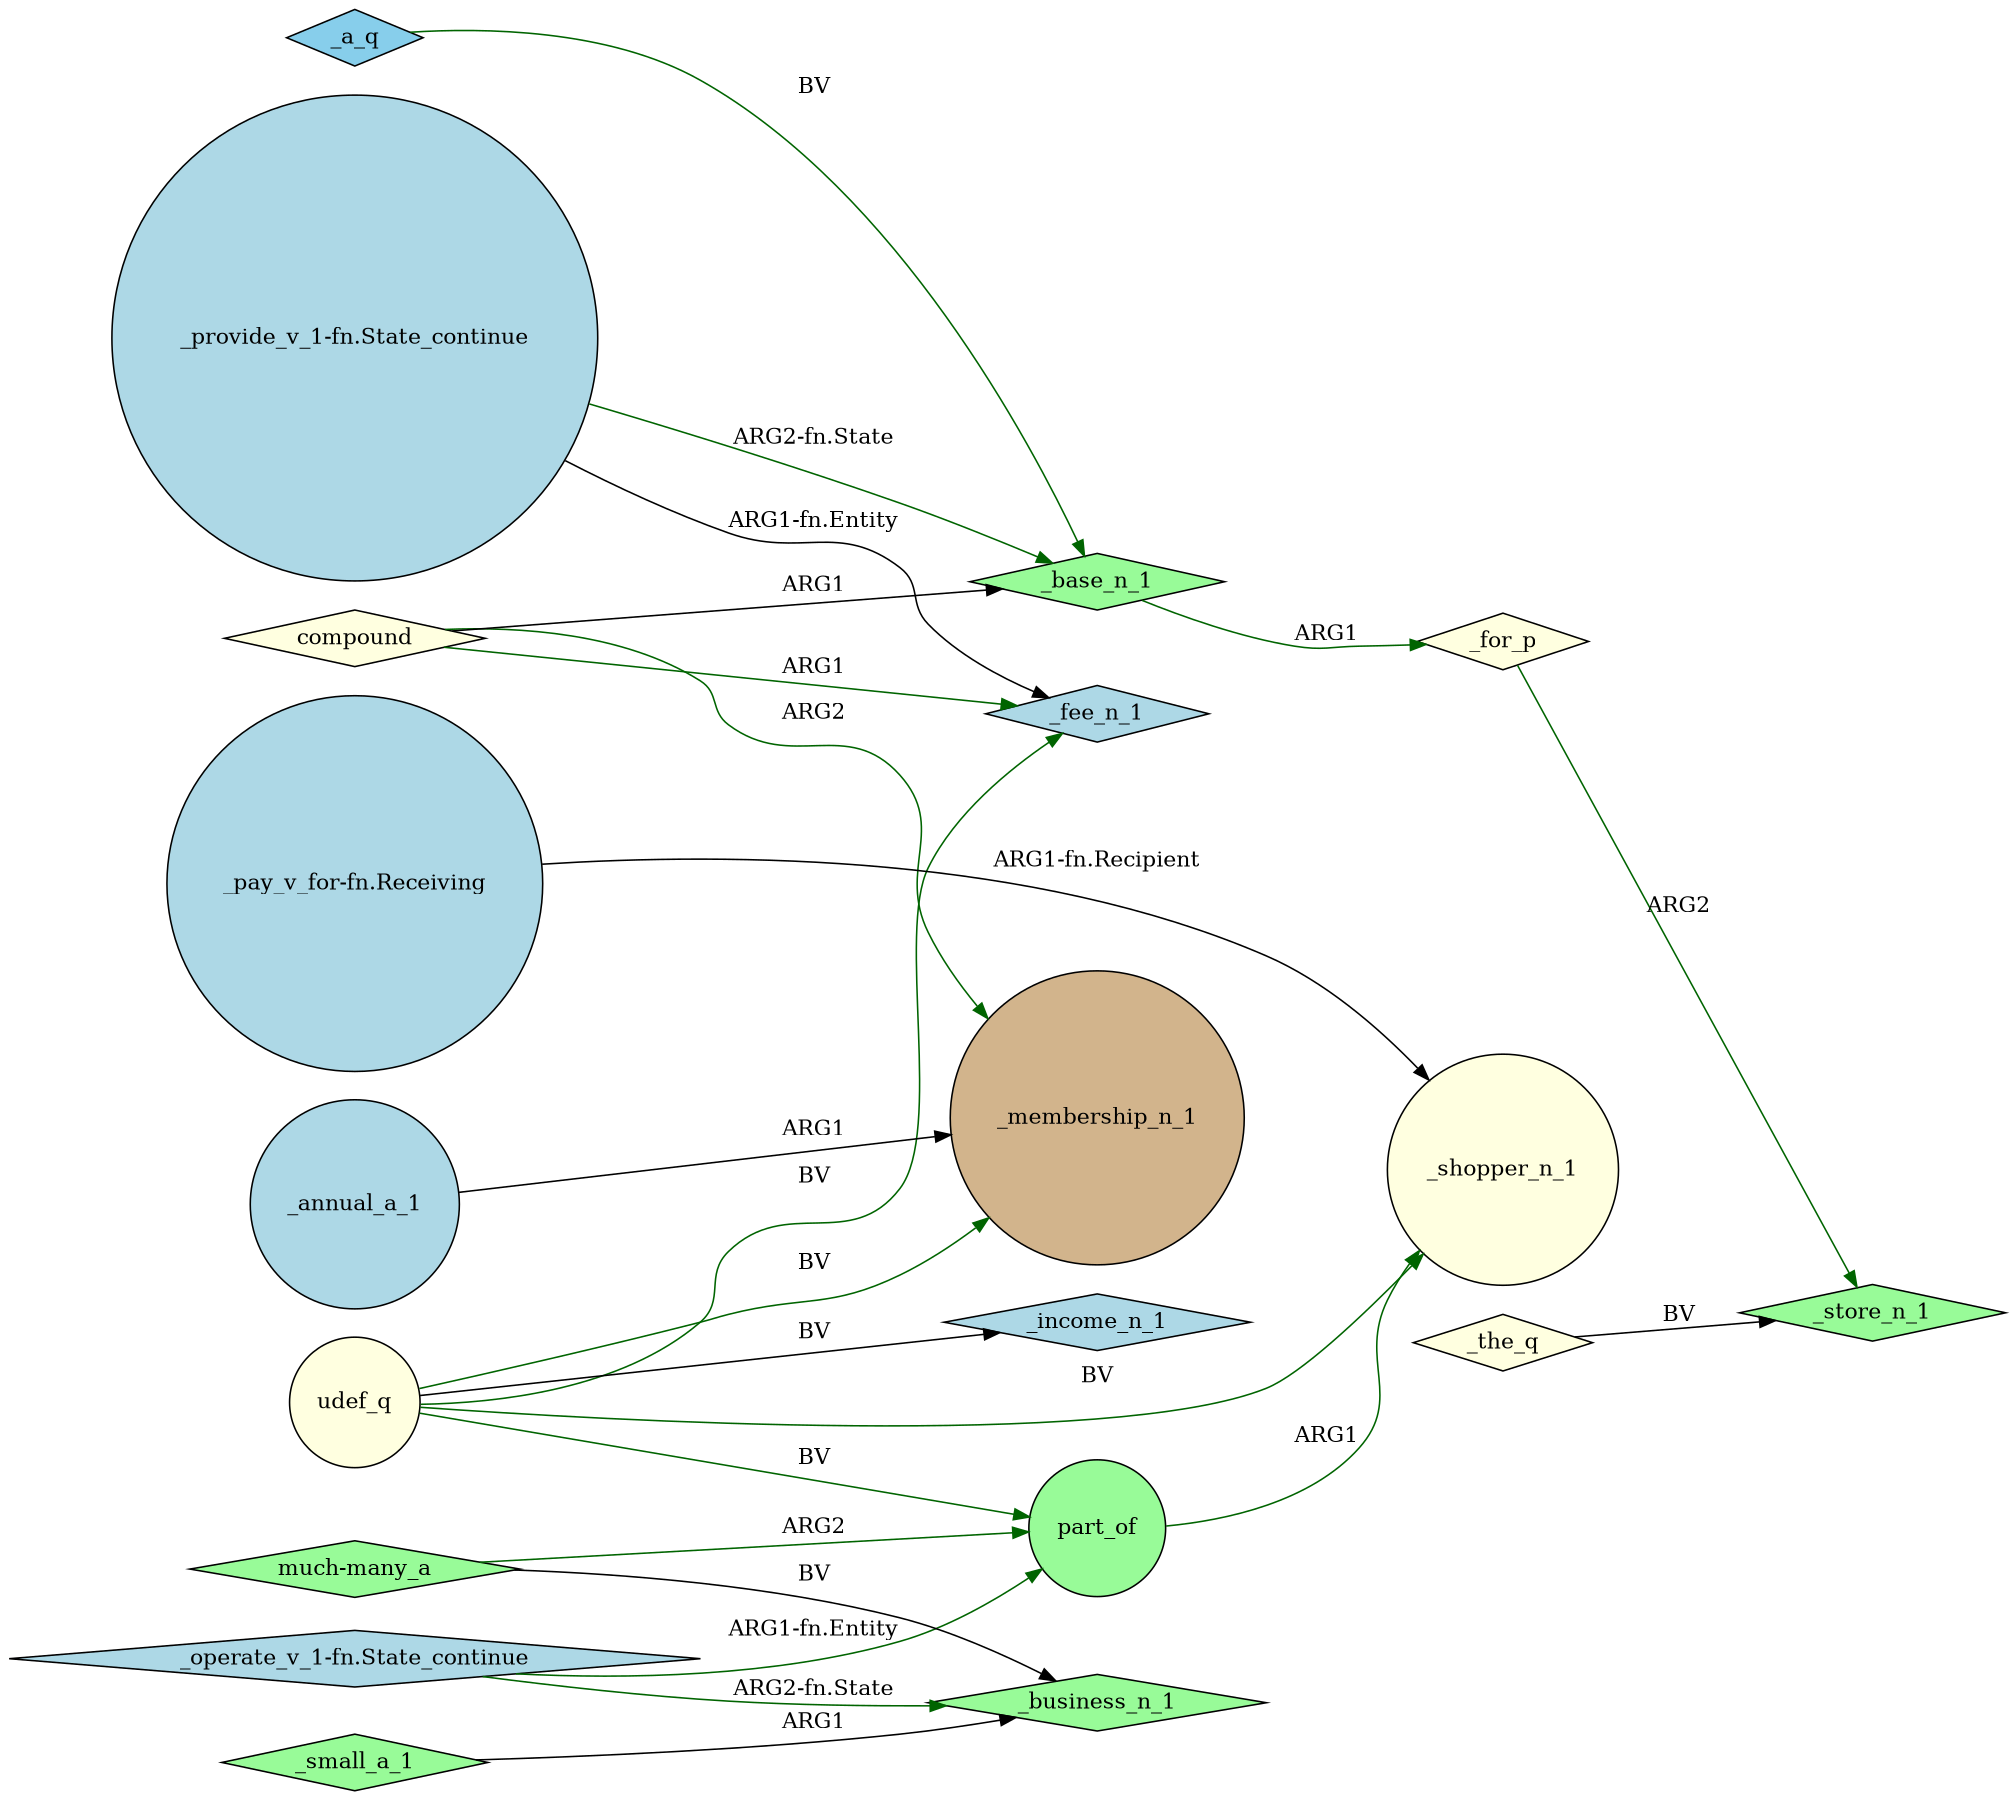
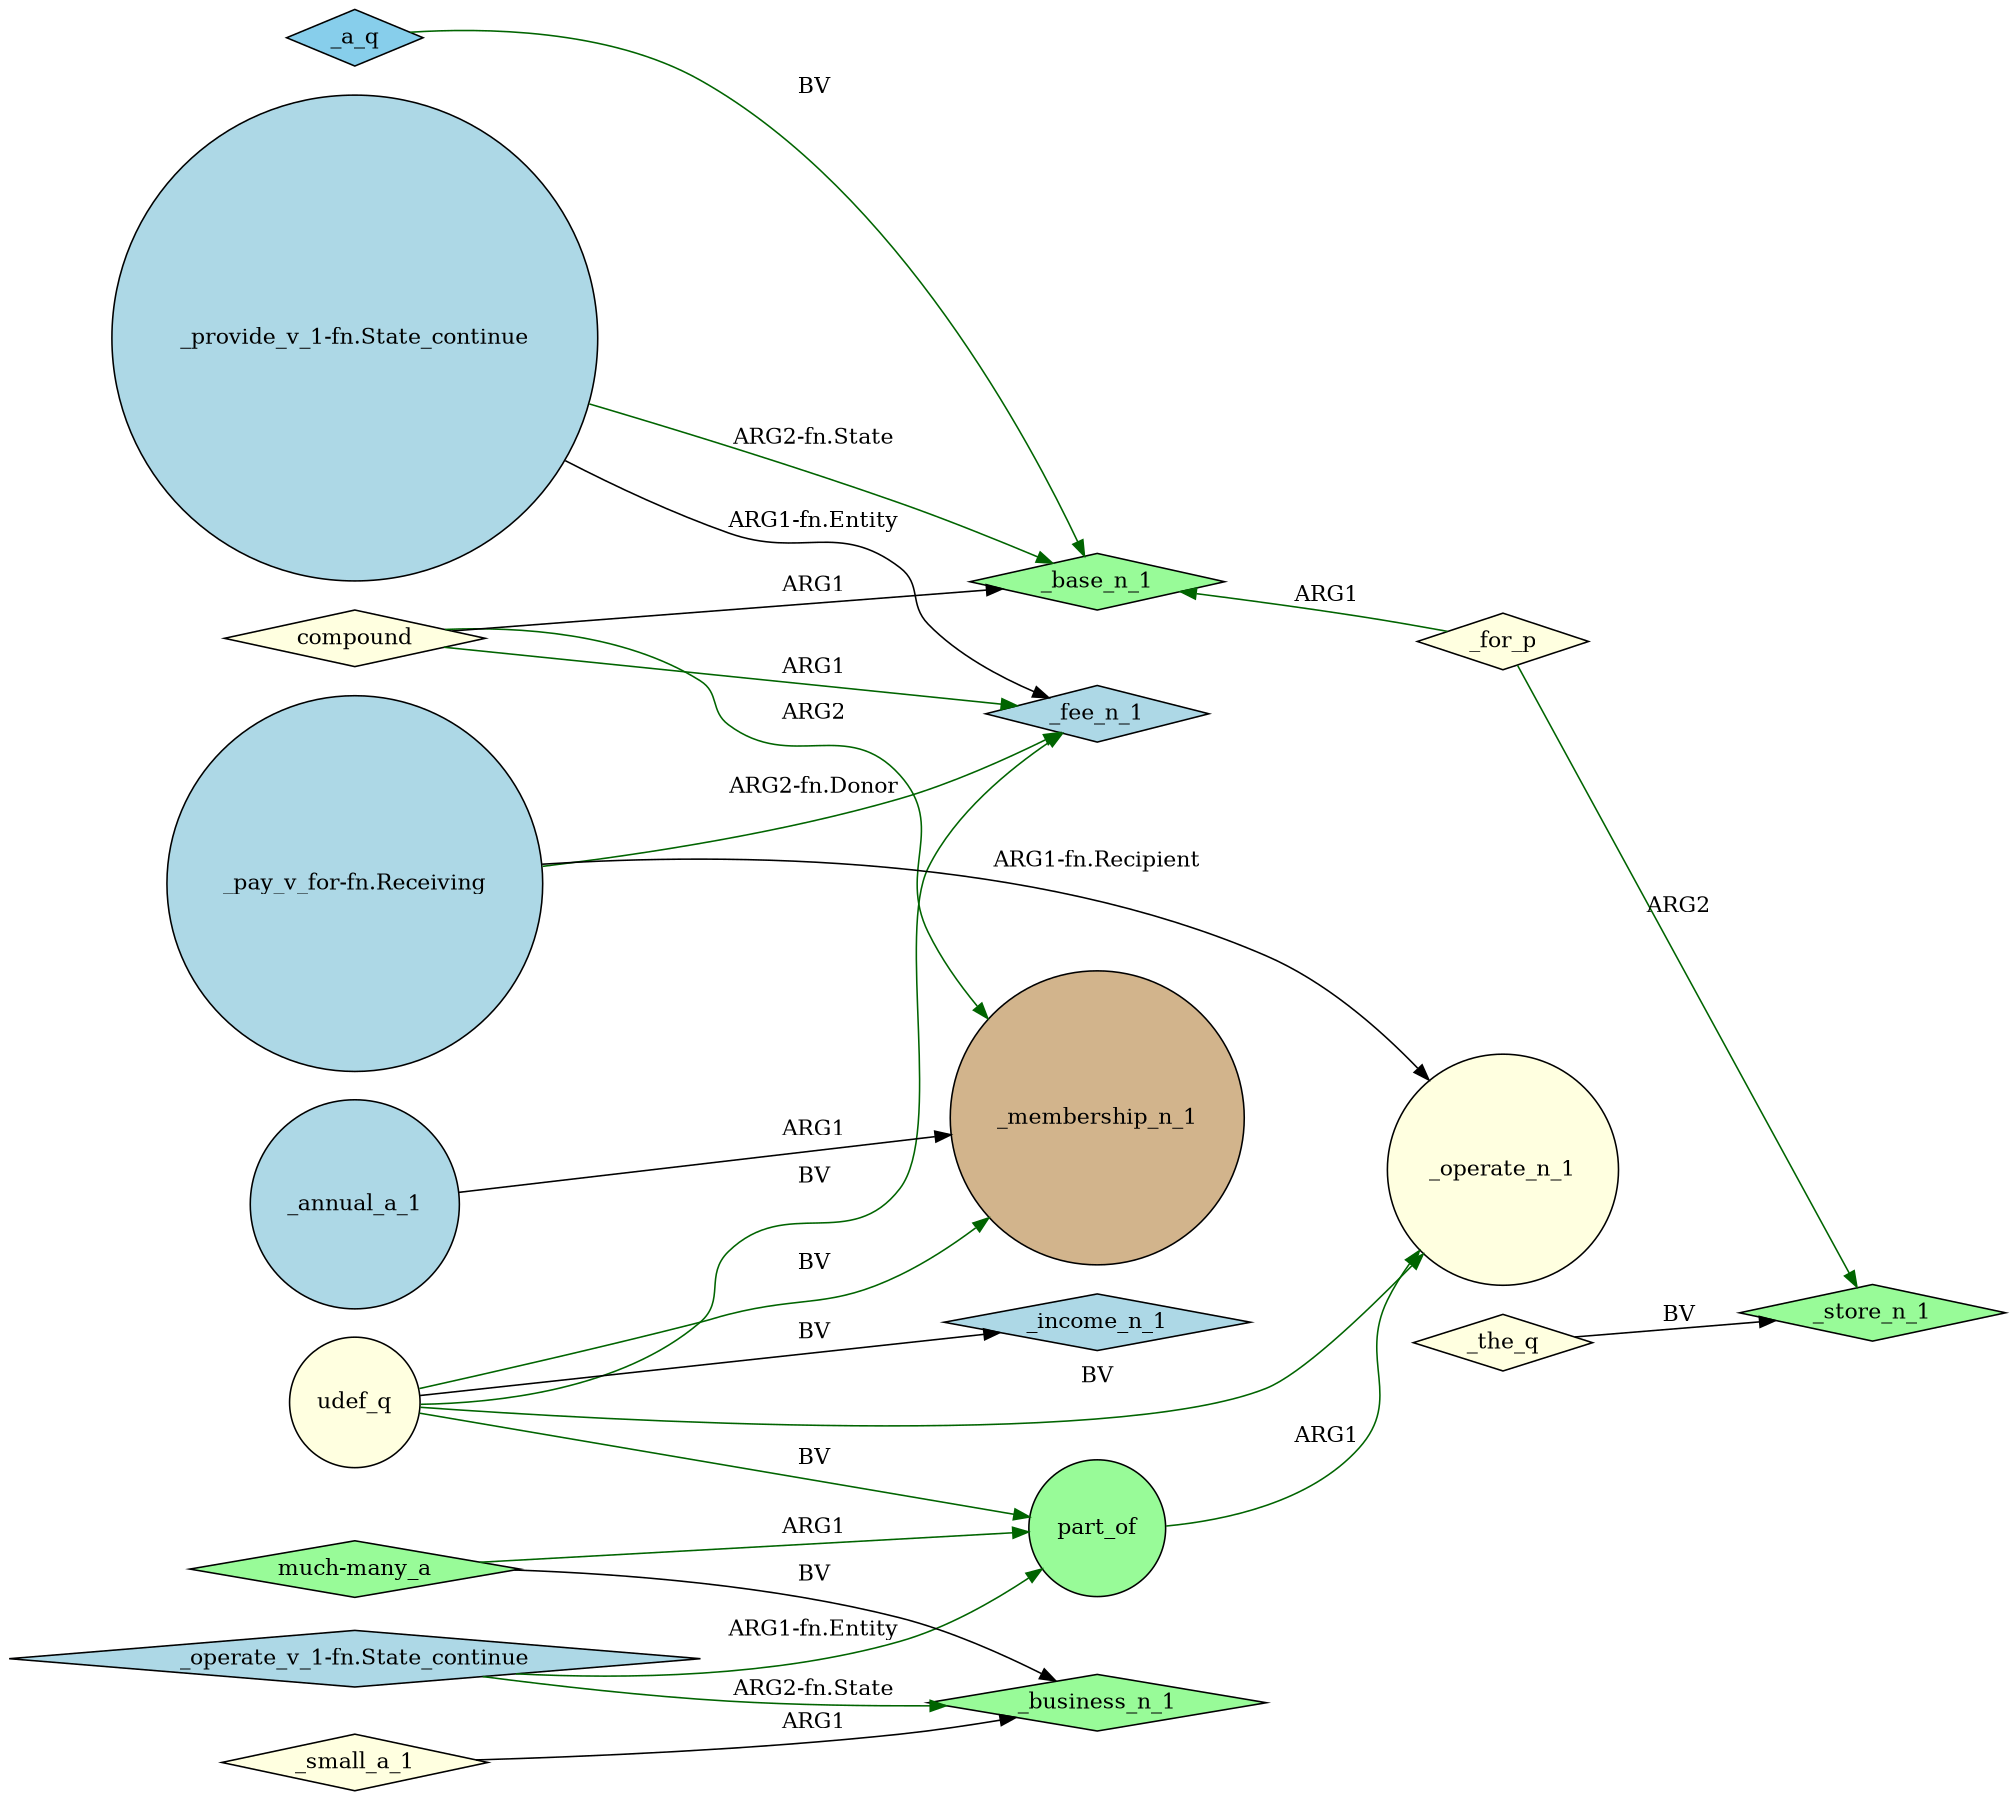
edge "_base_n_1" -> "_for_p": reversed
edge "_pay_v_for-fn.Receiving" -> "_fee_n_1": added, label "ARG2-fn.Donor"
node "_shopper_n_1": label "_shopper_n_1" -> "_operate_n_1"
edge "much-many_a" -> "part_of": label "ARG2" -> "ARG1"
node "_small_a_1": fillcolor palegreen -> lightyellow
